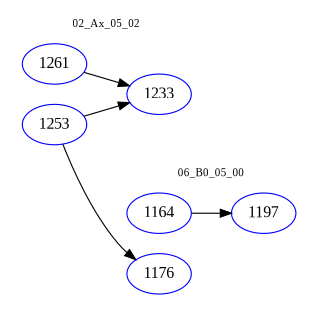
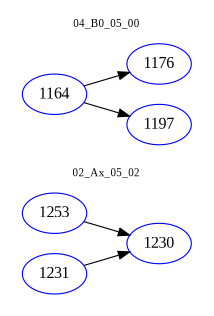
node "1261": label "1261" -> "1231"
node "1233": label "1233" -> "1230"
cluster "06_B0_05_00": label "06_B0_05_00" -> "04_B0_05_00"
edge "1253" -> "1176": now "1164" -> "1176"
